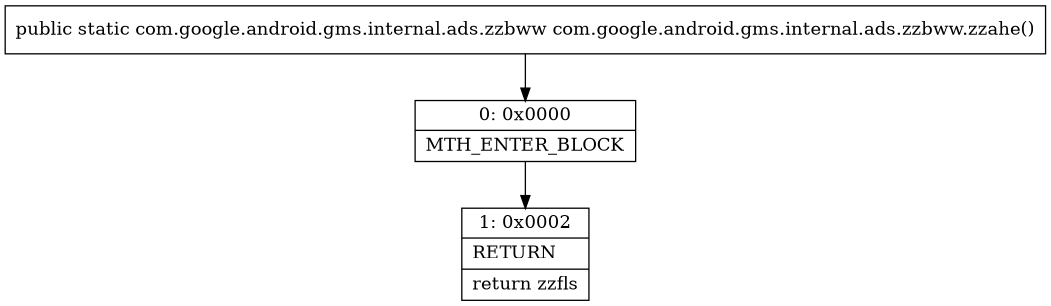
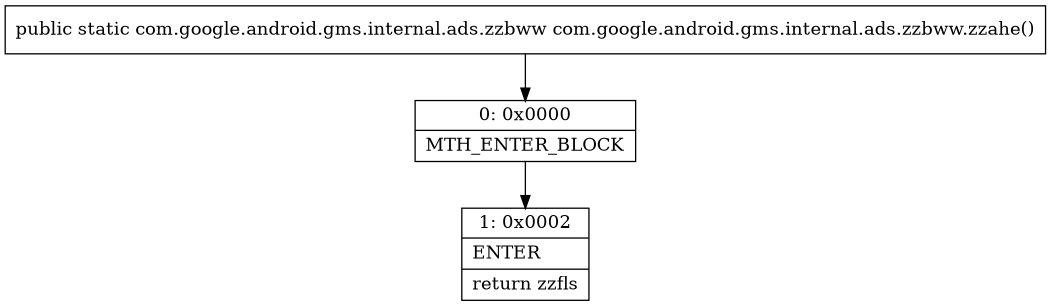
node "1: 0x0002": text "RETURN" -> "ENTER"
